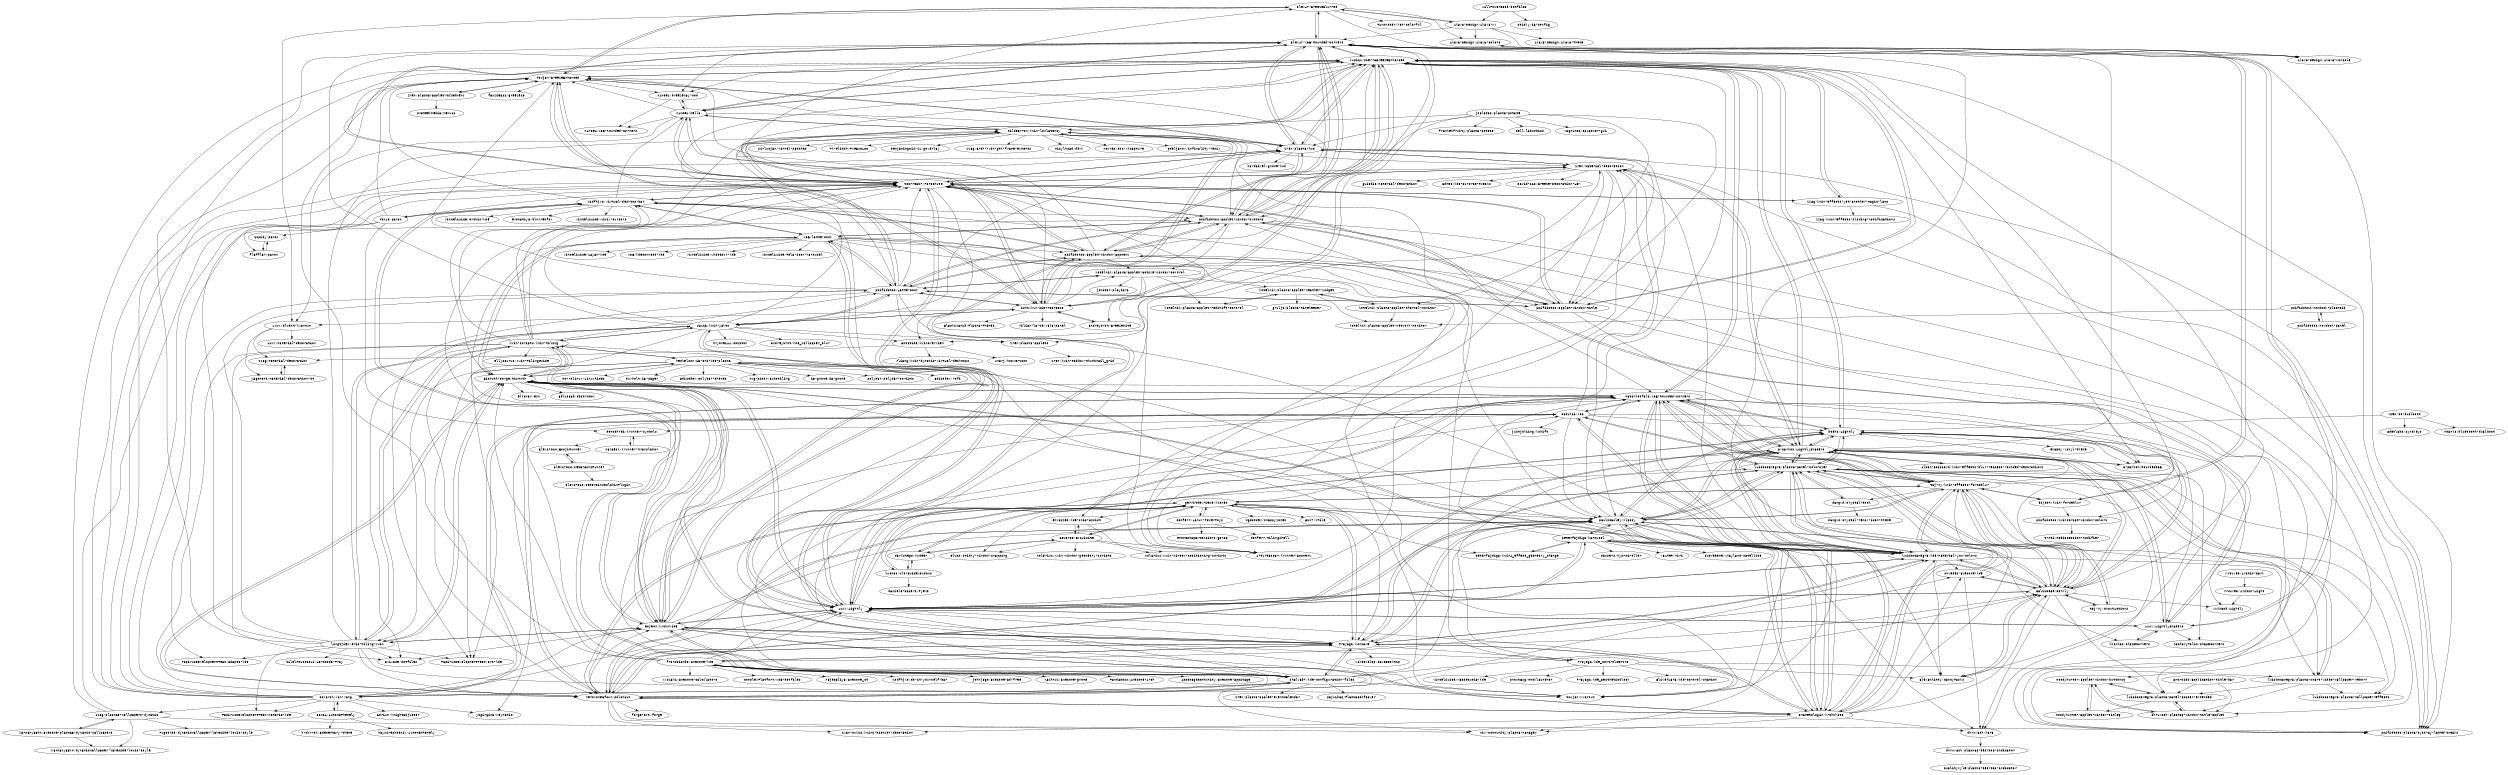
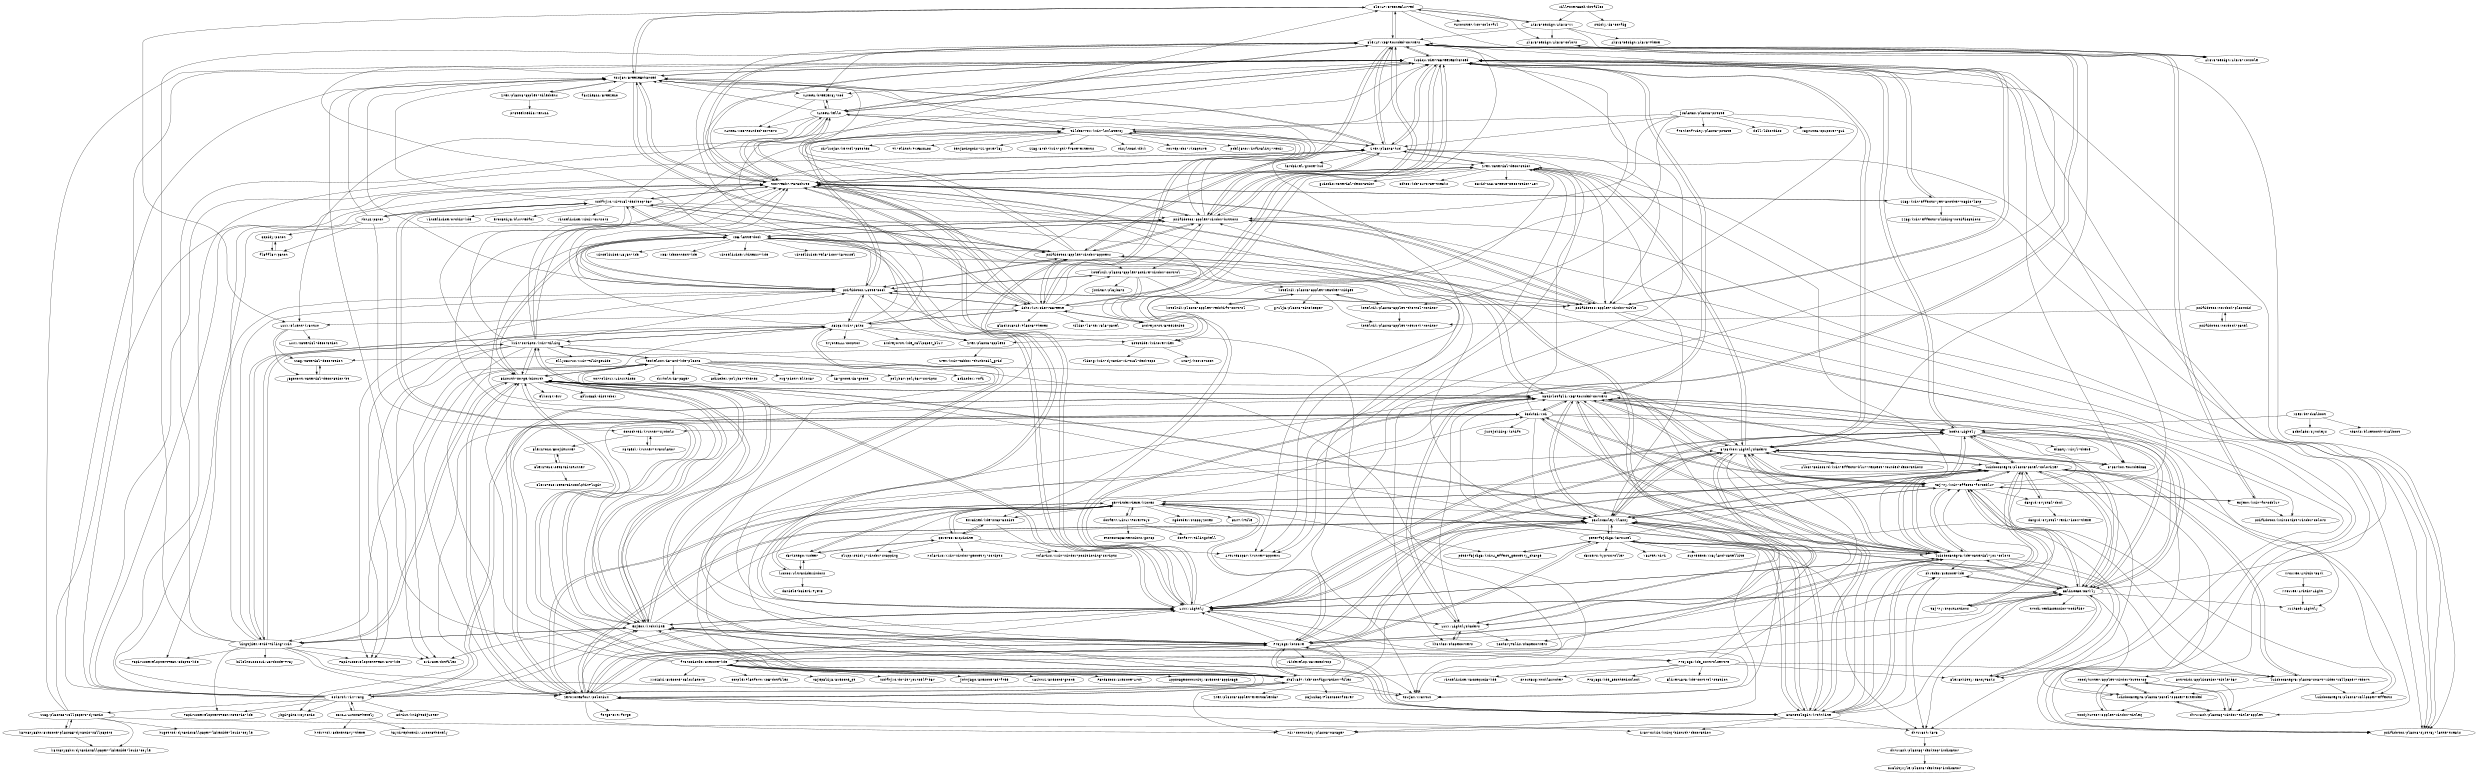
node "nwg-piotr/autotiling": label "nwg-piotr/autotiling" -> "nwg-piotr/elkowar"
edge "paulmcauley/klassy" -> "matinlotfali/KDE-Rounded-Corners": added
edge "psifidotos/kwinscript-window-colors" -> "trmdi/mediaSession-modifier": now "Bali10050/Darkly" -> "trmdi/mediaSession-modifier"
